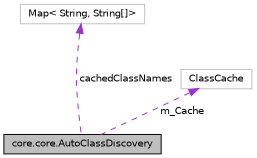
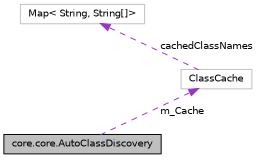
edge "core.core.AutoClassDiscovery" -> "Map< String, String[]>": now "ClassCache" -> "Map< String, String[]>"
